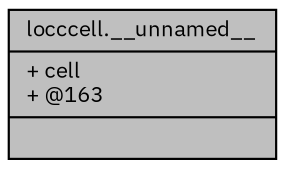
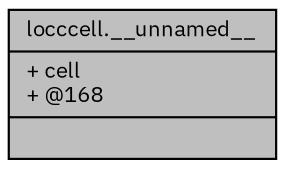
node "locccell.__unnamed__": text "+ @163" -> "+ @168"
